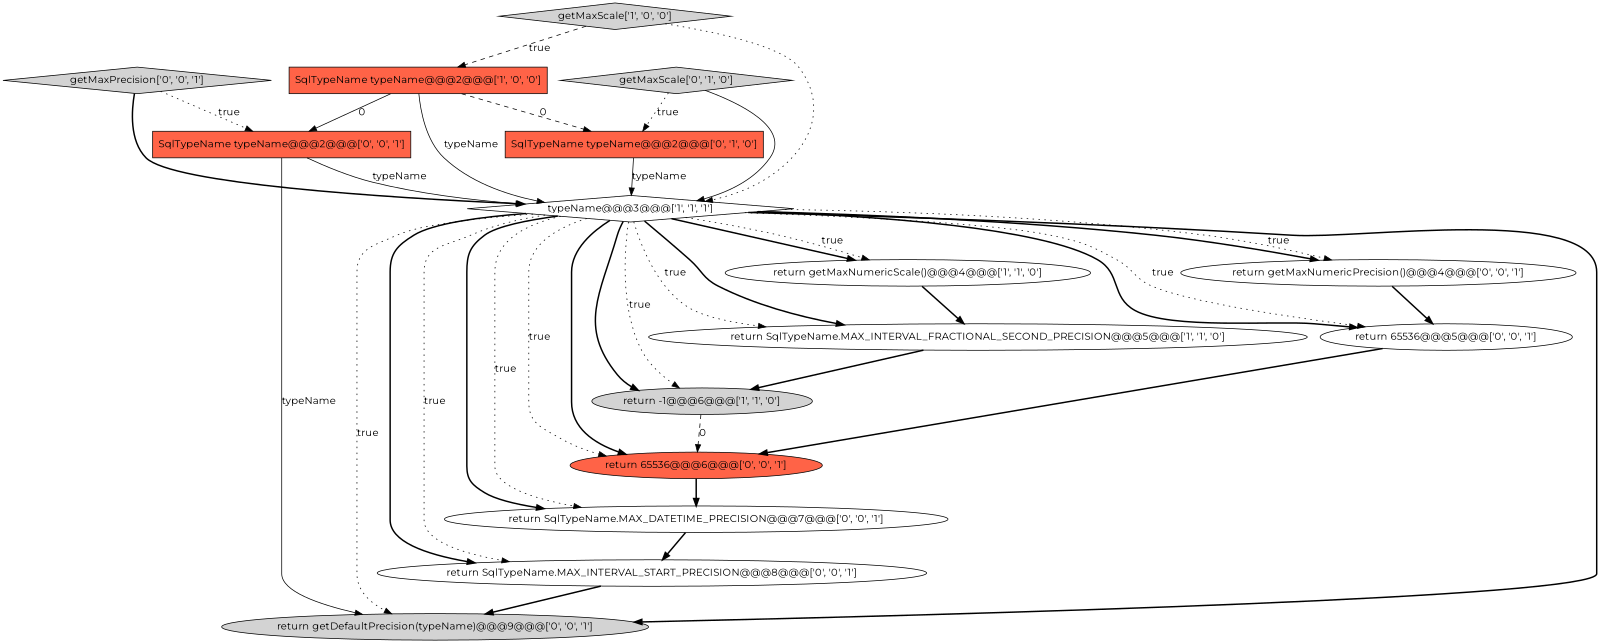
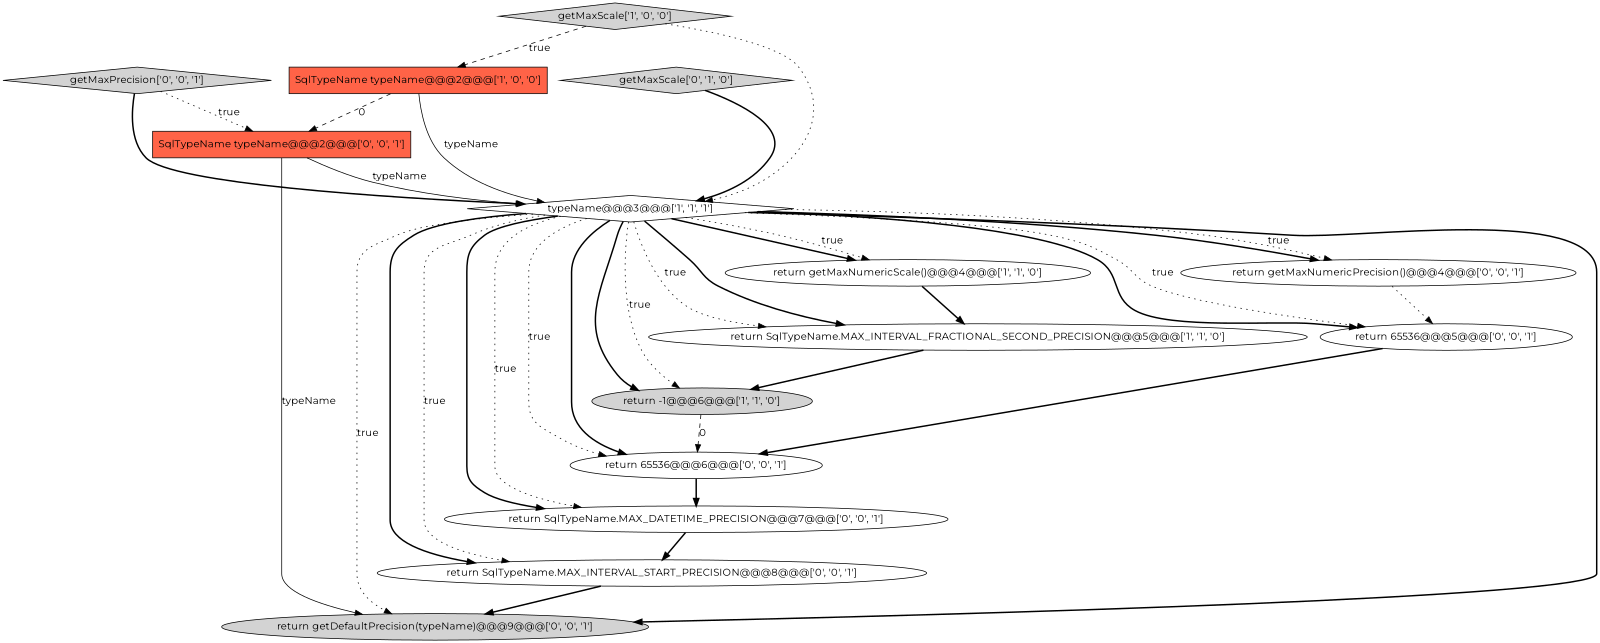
edge "SqlTypeName typeName@@@2@@@['1', '0', '0']" -> "SqlTypeName typeName@@@2@@@['0', '0', '1']": style solid -> dashed
node "SqlTypeName typeName@@@2@@@['0', '1', '0']": removed
edge "getMaxScale['0', '1', '0']" -> "typeName@@@3@@@['1', '1', '1']": style solid -> bold
edge "return getMaxNumericPrecision()@@@4@@@['0', '0', '1']" -> "return 65536@@@5@@@['0', '0', '1']": style bold -> dotted
node "return 65536@@@6@@@['0', '0', '1']": fillcolor tomato -> white
